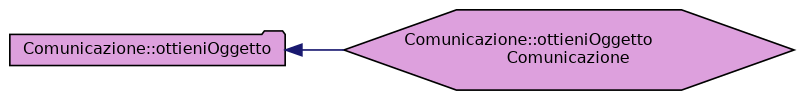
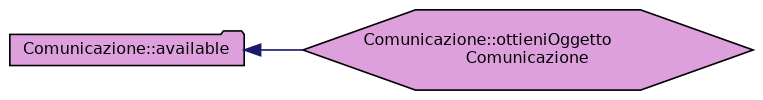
node "Comunicazione::ottieniOggetto": label "Comunicazione::ottieniOggetto" -> "Comunicazione::available"
